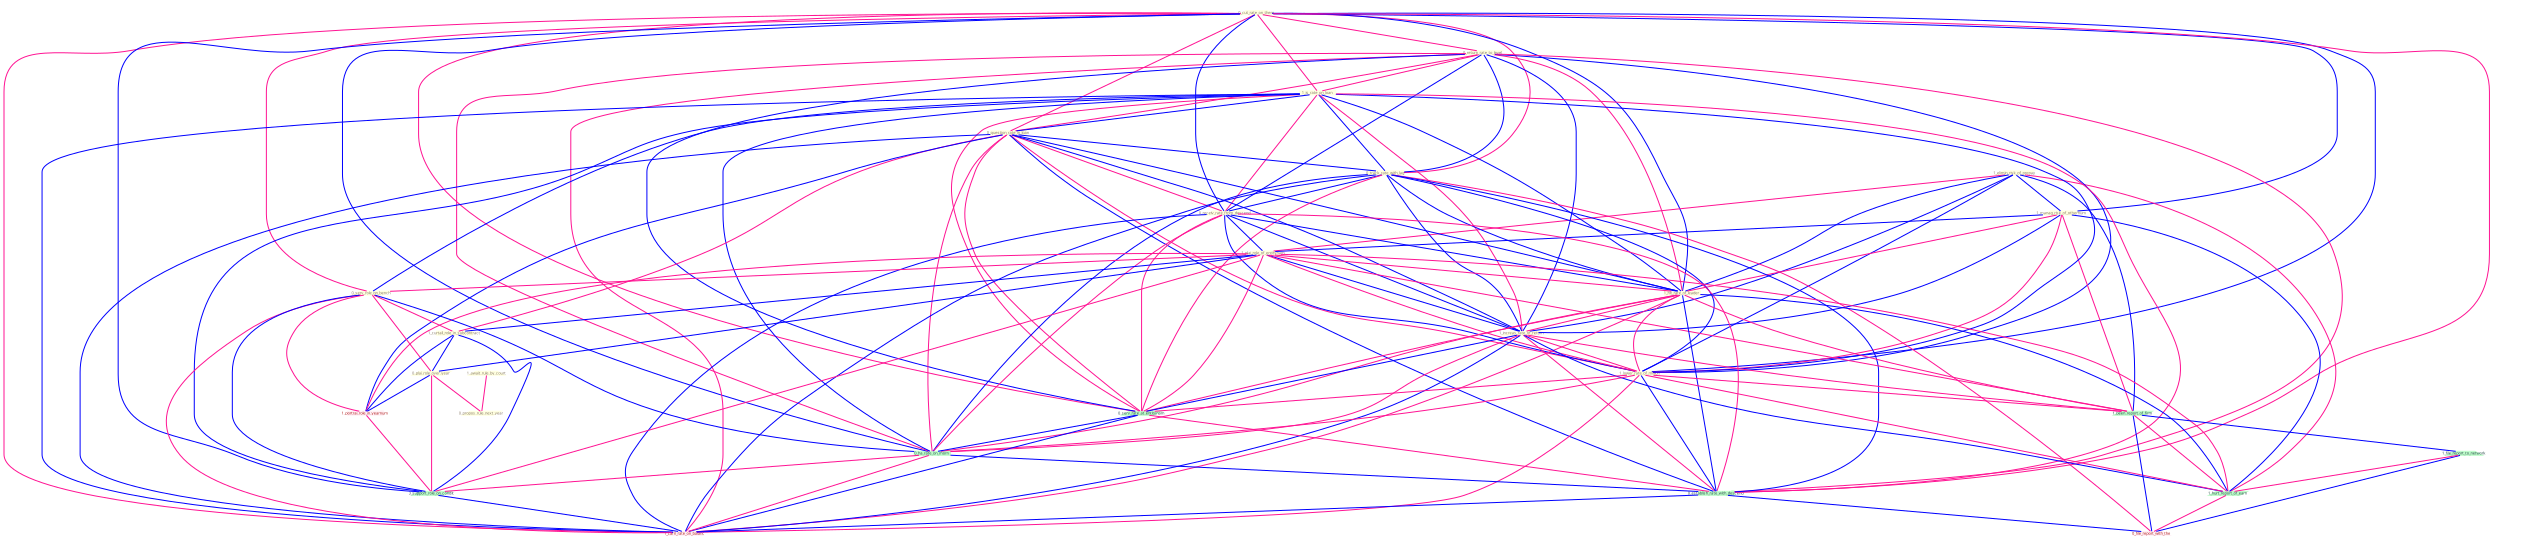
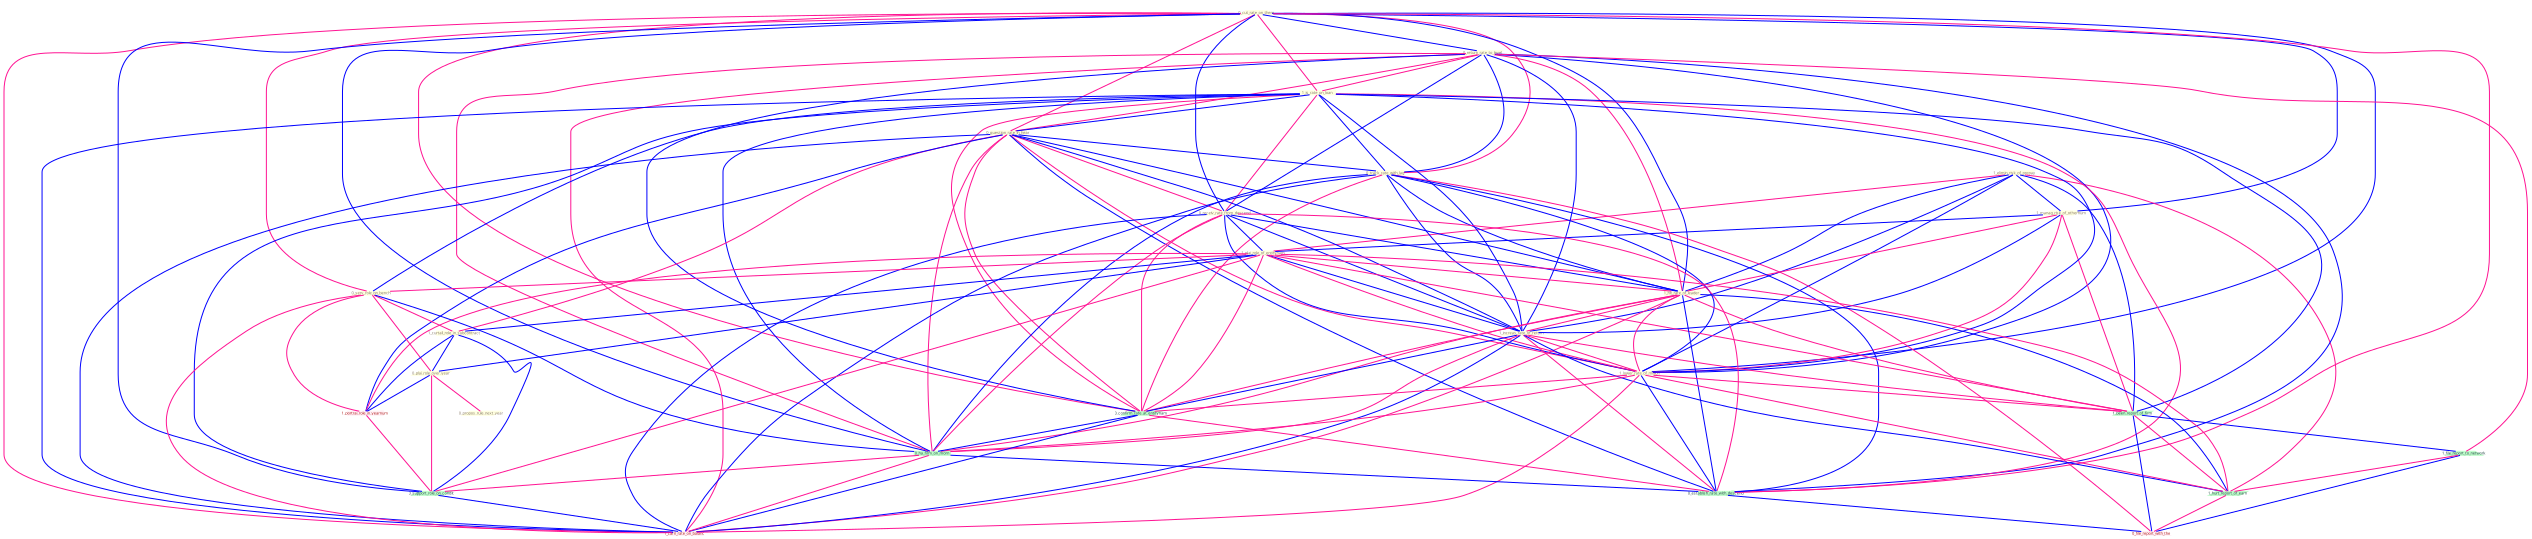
edge "0_cut_rate_on_them" -- "0_return_rate_to_level": color deeppink -> blue
edge "0_return_rate_to_level" -- "1_file_report_to_network": added
node "0_question_rate_in_loan": label "0_question_rate_in_loan" -> "0_question_rate_in_hear"
edge "1_is_rate_on_loan" -- "1_hit_rate_of_leader": now "1_is_rate_on_loan" -- "1_been_report_of_firm"
edge "0_track_rate_with_lag" -- "0_receiv_rate_from_descend": removed
edge "0_return_rate_to_level" -- "0_establish_rate_with_descend": color deeppink -> blue
edge "1_is_rate_on_loan" -- "1_increas_rate_of_return": color deeppink -> blue
edge "1_manag_risk_of_othernum" -- "1_hurt_report_of_earn": removed
node "1_await_rule_by_court": removed
node "0_serv_rate_at_entitynam": label "0_serv_rate_at_entitynam" -> "0_confirm_rate_at_entitynam"
edge "0_serv_role_on_bench" -- "0_support_role_on_condit": removed
node "0_ha_rate_on_morn": label "0_ha_rate_on_morn" -> "0_ha_firm_on_morn"
edge "0_establish_rate_with_descend" -- "1_carri_rate_on_balanc": removed
